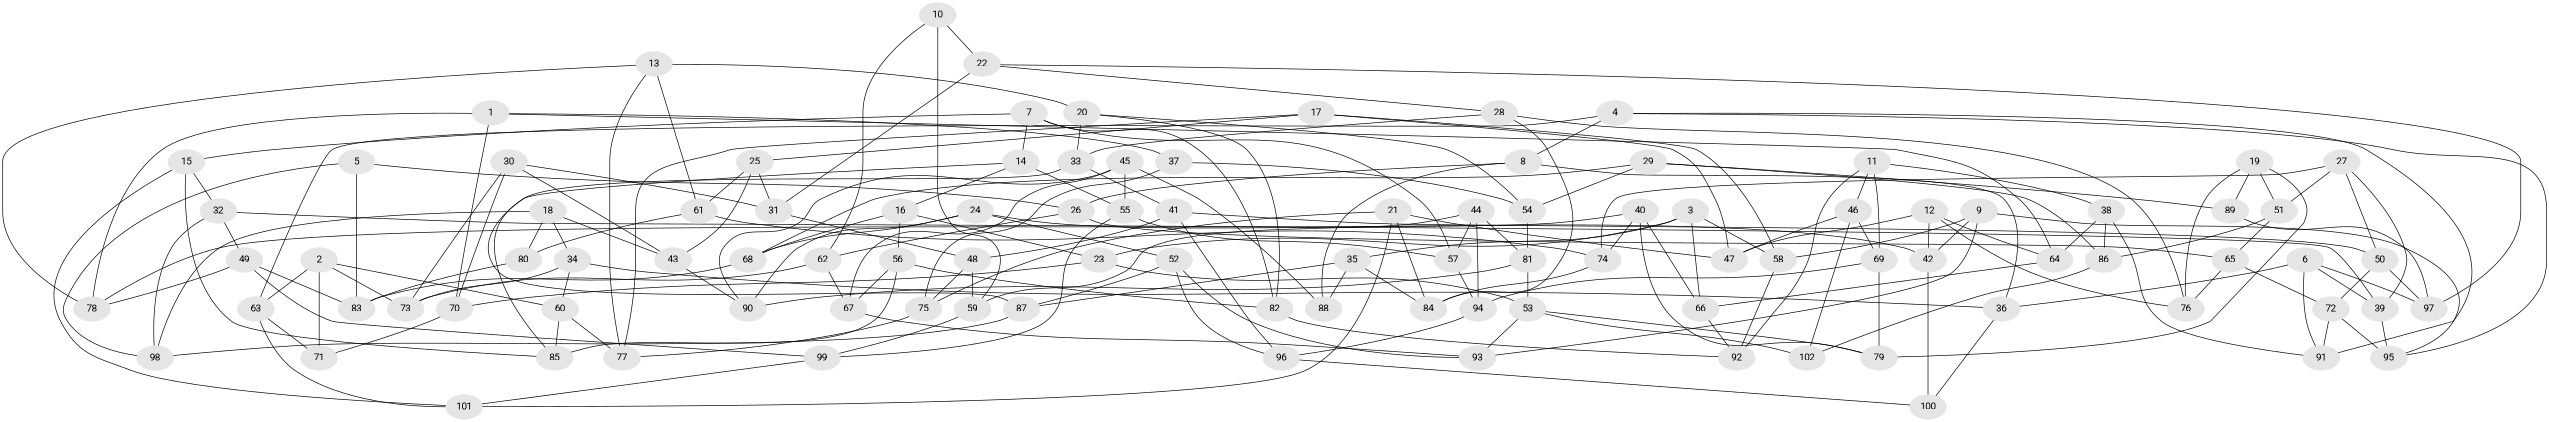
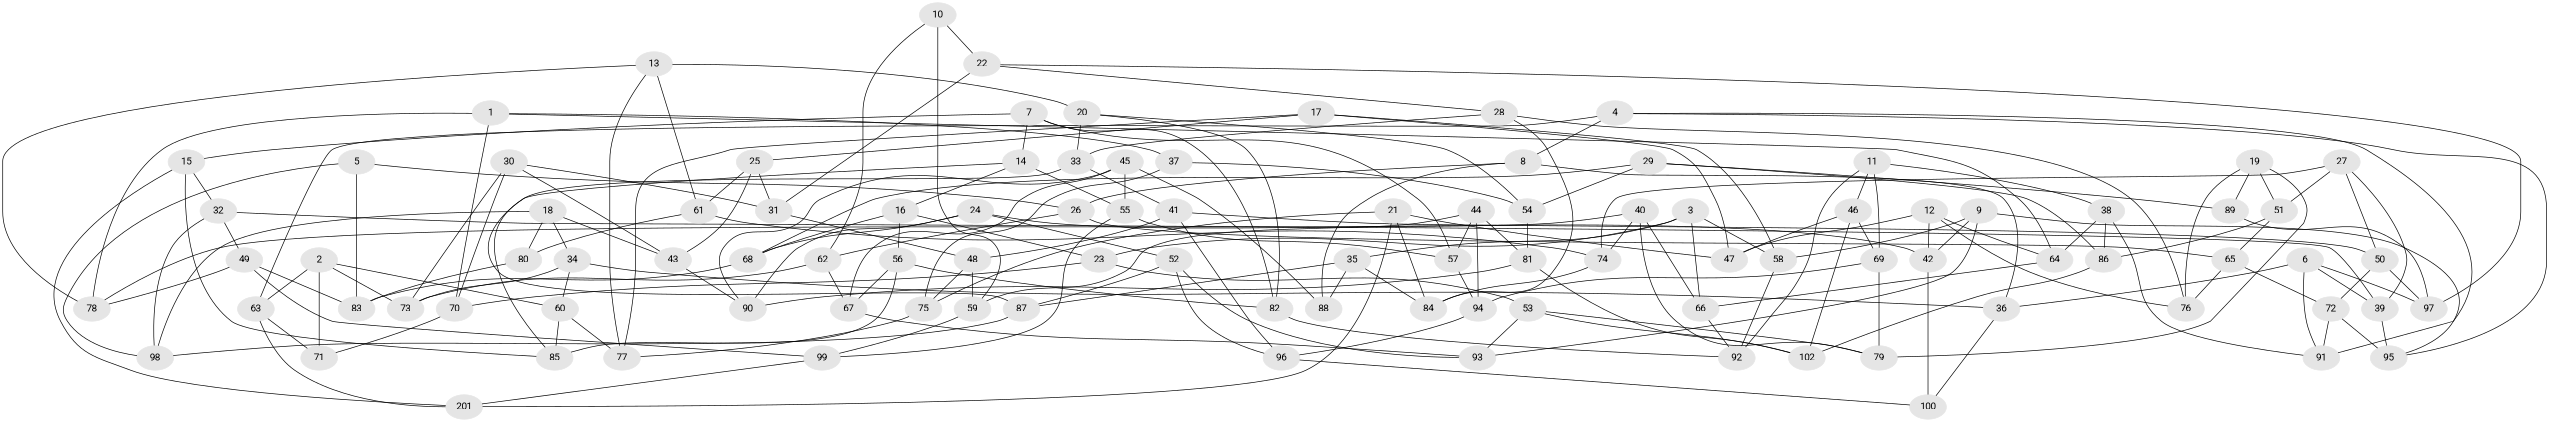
edge "81" -- "53": now "81" -- "102"
node "101": label "101" -> "201"
